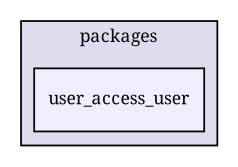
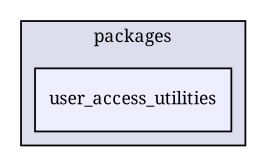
node "user_access_user": label "user_access_user" -> "user_access_utilities"
